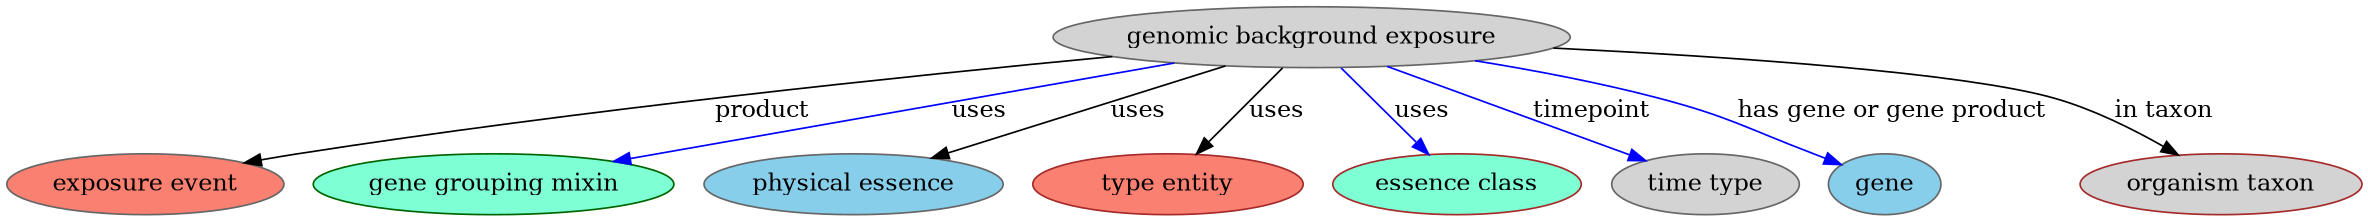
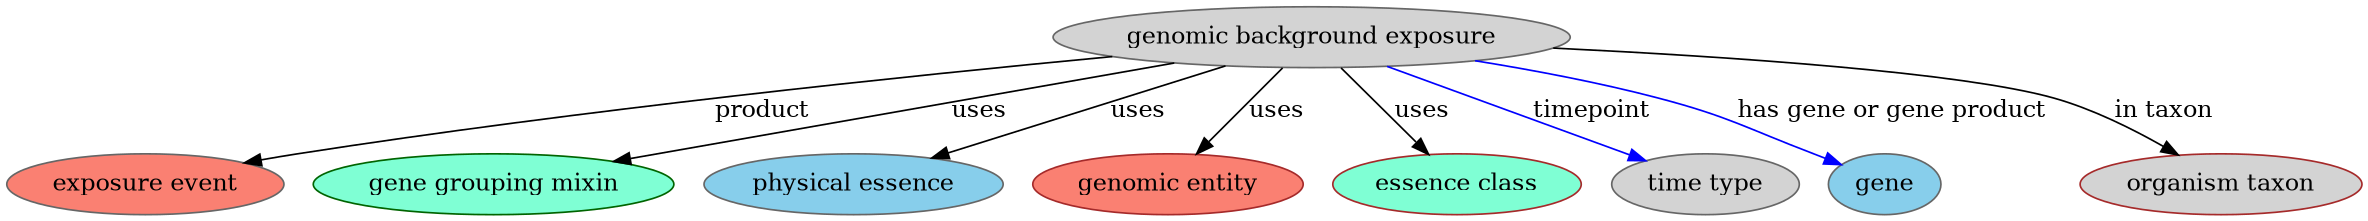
edge "genomic background exposure" -> "essence class": color blue -> black
edge "genomic background exposure" -> "gene grouping mixin": color blue -> black
node "type entity": label "type entity" -> "genomic entity"
